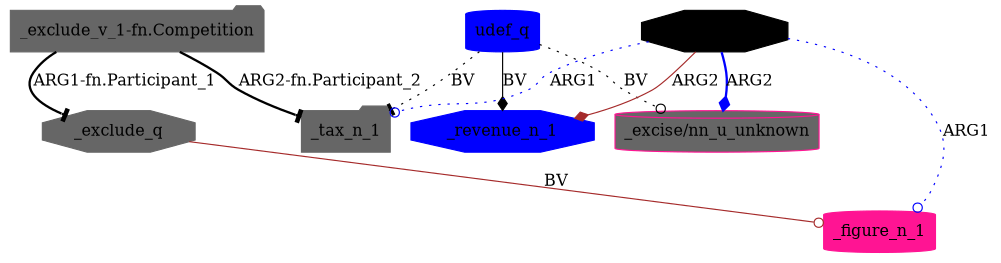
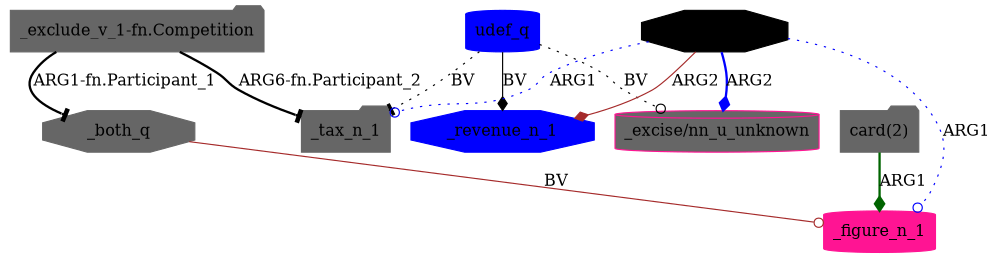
edge "_exclude_v_1-fn.Competition" -> "_tax_n_1": label "ARG2-fn.Participant_2" -> "ARG6-fn.Participant_2"
node "_exclude_q": label "_exclude_q" -> "_both_q"
node "card(2)": added
